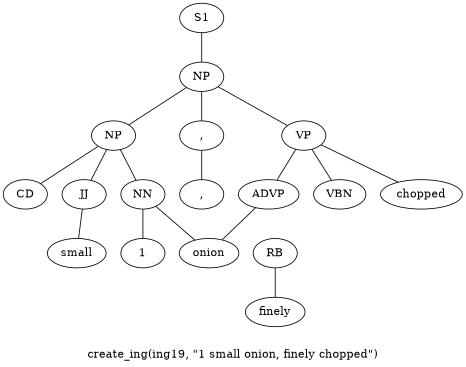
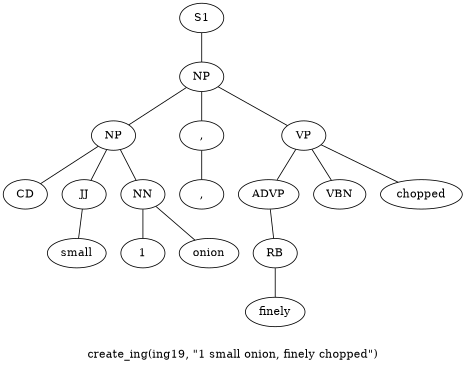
edge "ADVP" -- "onion": now "ADVP" -- "RB"
